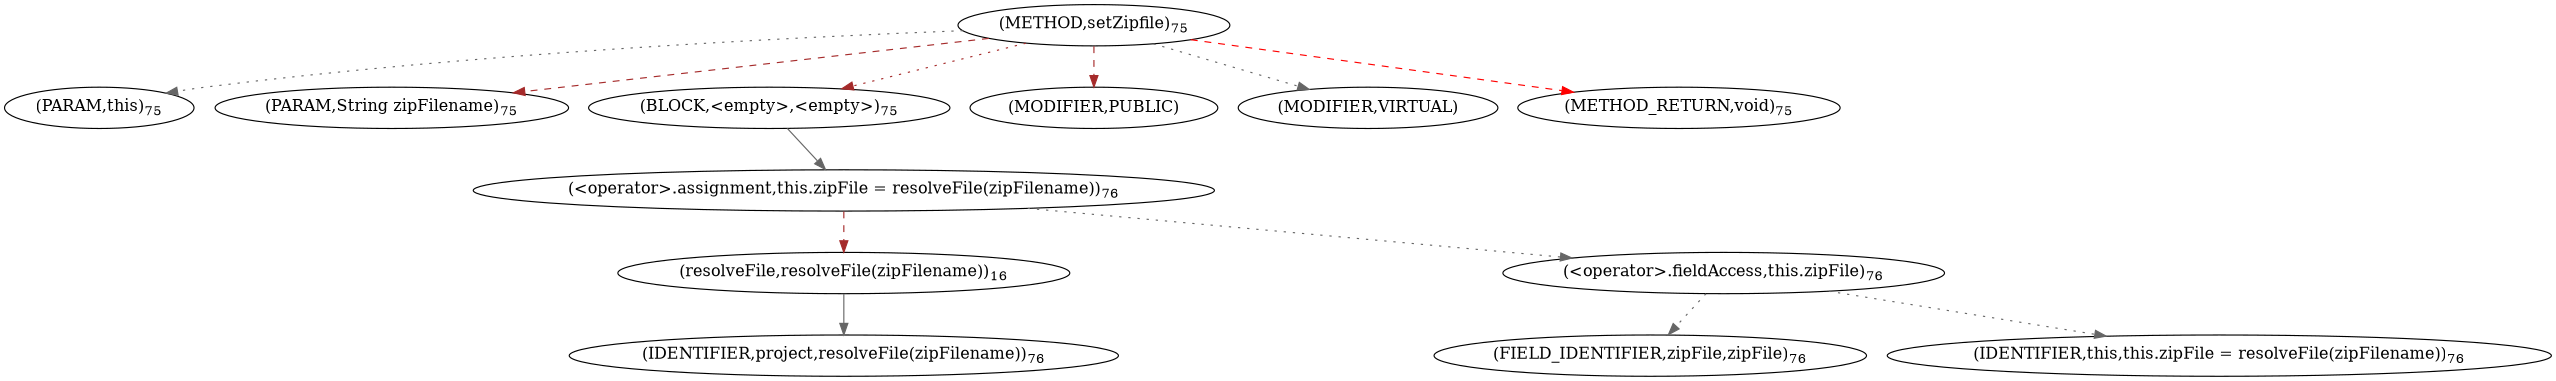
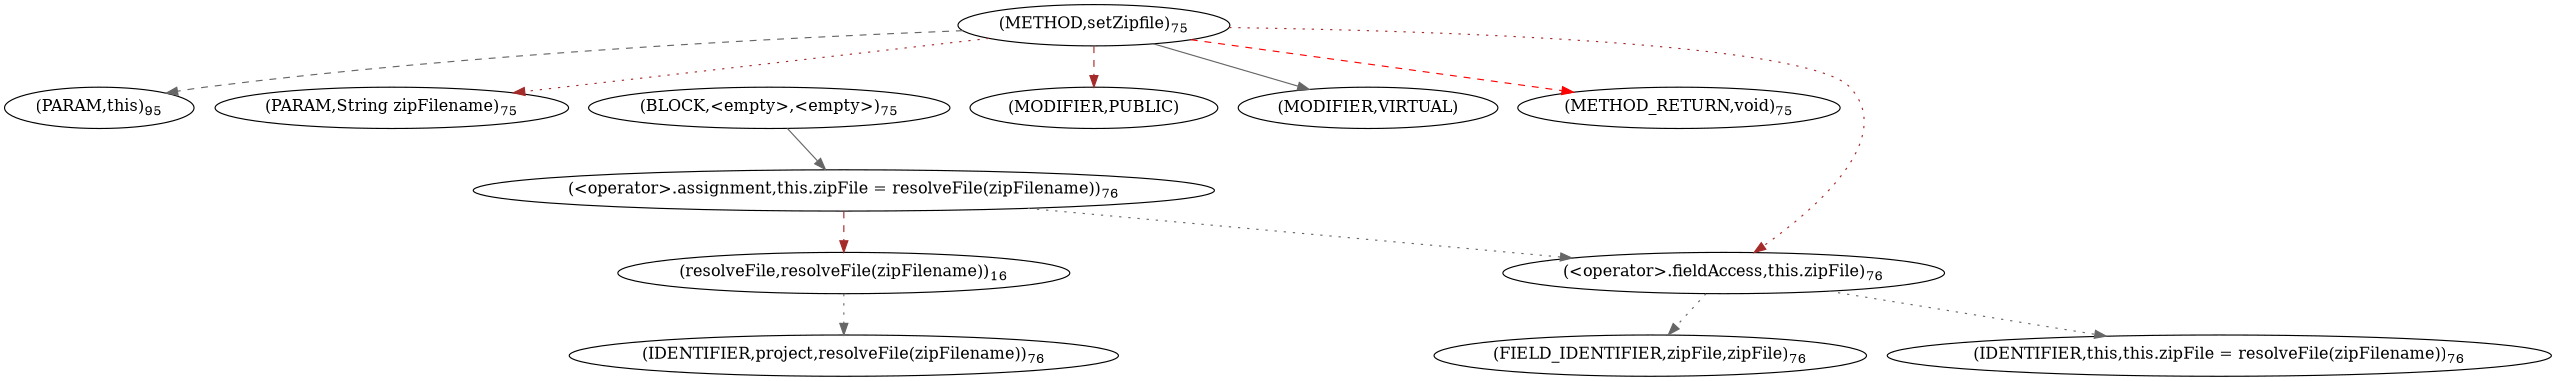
edge "(METHOD,setZipfile)" -> "(PARAM,this)": style dotted -> dashed
edge "(METHOD,setZipfile)" -> "(PARAM,String zipFilename)": style dashed -> dotted
edge "(METHOD,setZipfile)" -> "(BLOCK,<empty>,<empty>)": now "(METHOD,setZipfile)" -> "(<operator>.fieldAccess,this.zipFile)"
edge "(METHOD,setZipfile)" -> "(MODIFIER,VIRTUAL)": style dotted -> solid
node "(PARAM,this)": text "75" -> "95"
edge "(resolveFile,resolveFile(zipFilename))" -> "(IDENTIFIER,project,resolveFile(zipFilename))": style solid -> dotted
